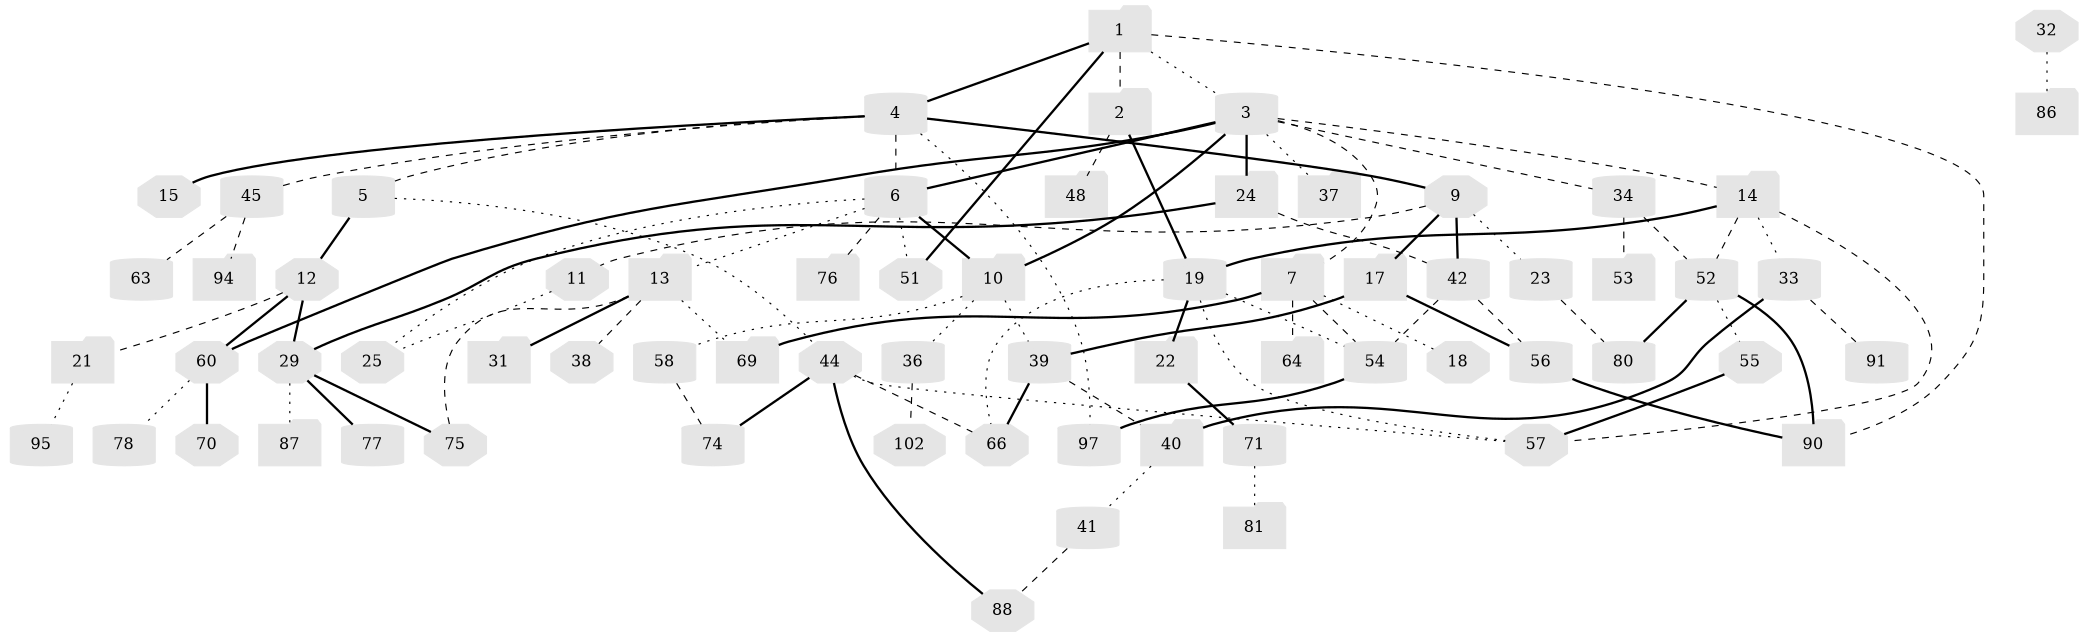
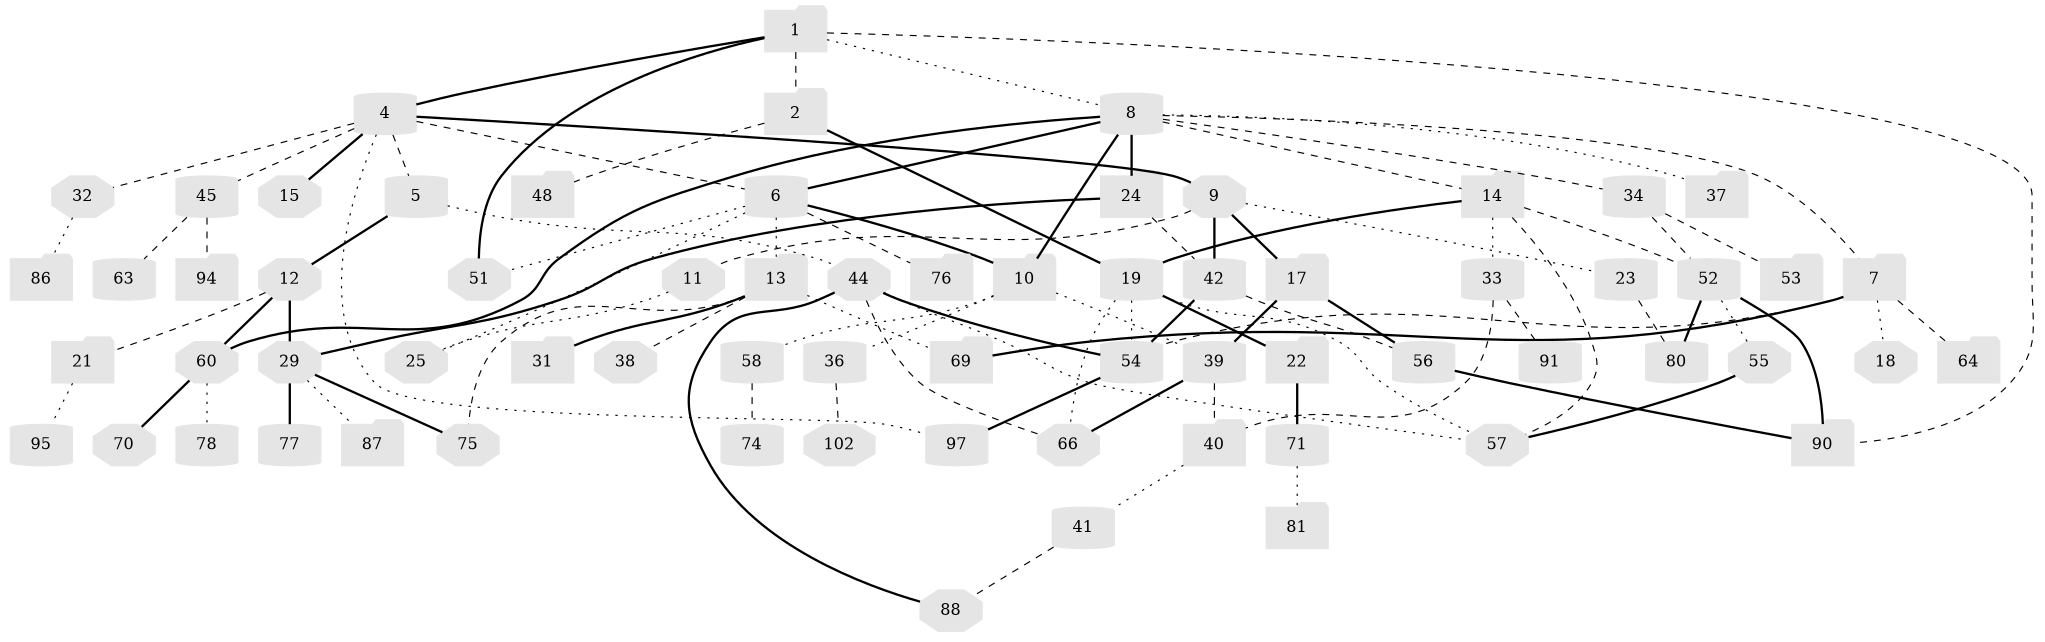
node "3": label "3" -> "8"
edge "4" -- "32": added
edge "42" -- "54": style dashed -> bold
edge "44" -- "74": now "44" -- "54"
edge "33" -- "40": style bold -> dashed
